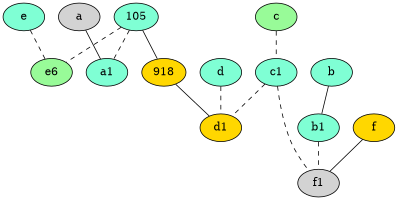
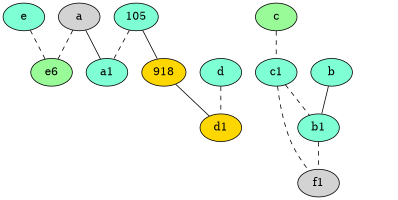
edge "105" -- "e6": now "a" -- "e6"
edge "c1" -- "d1": now "c1" -- "b1"
node "f": removed
